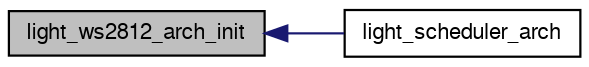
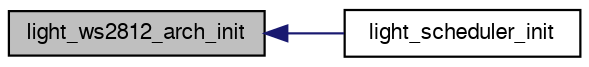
node "light_scheduler_arch": label "light_scheduler_arch" -> "light_scheduler_init"
